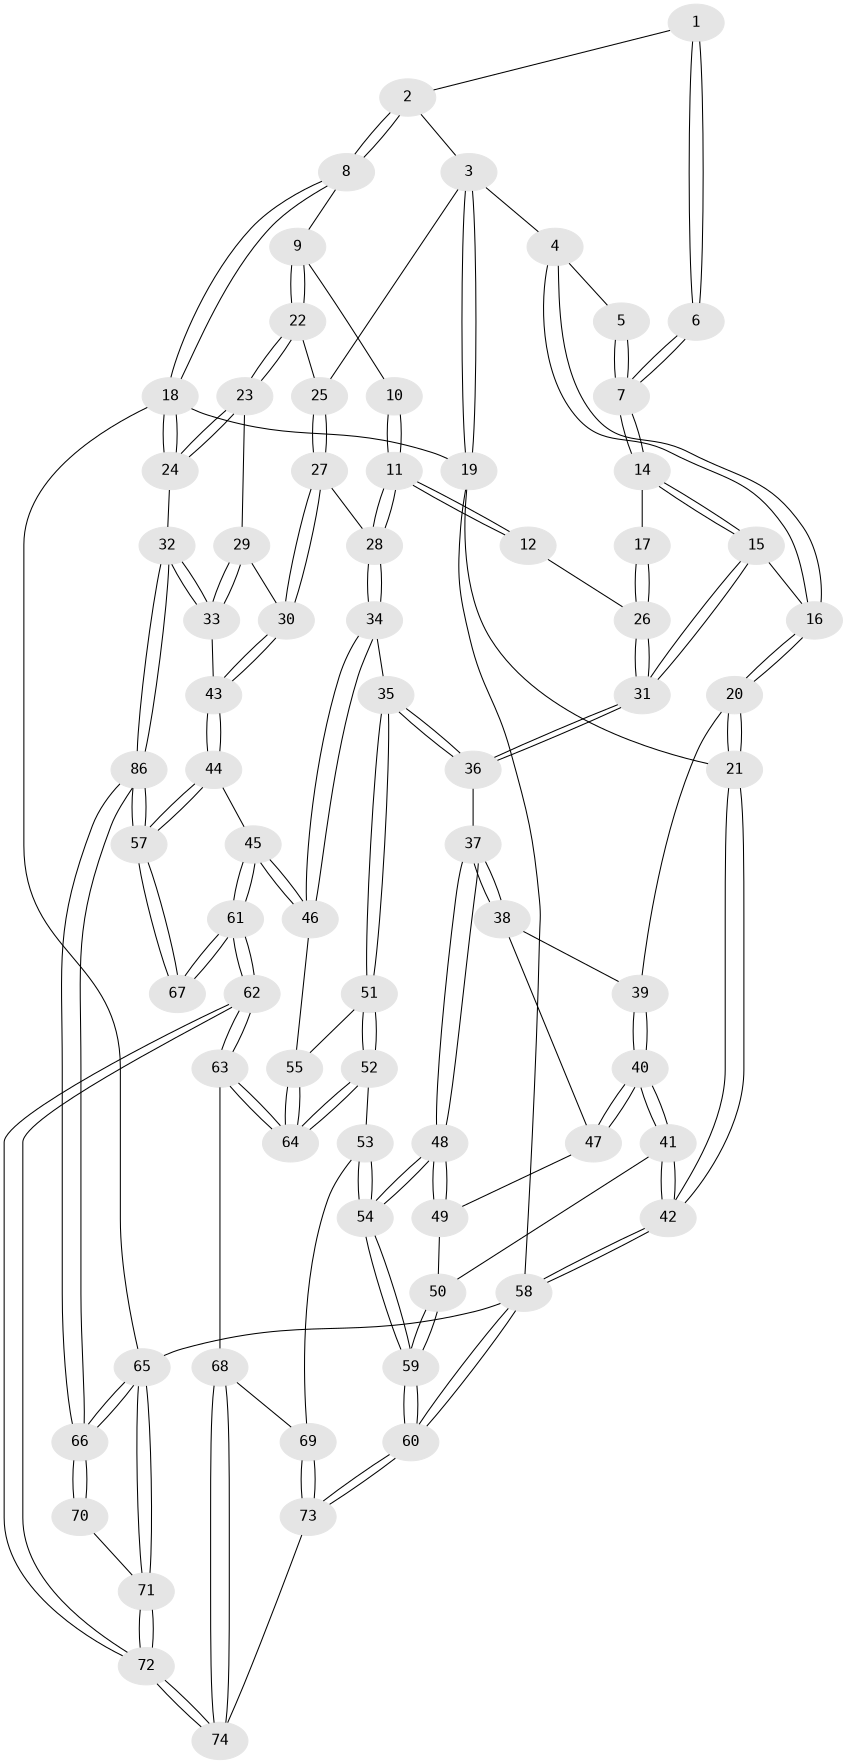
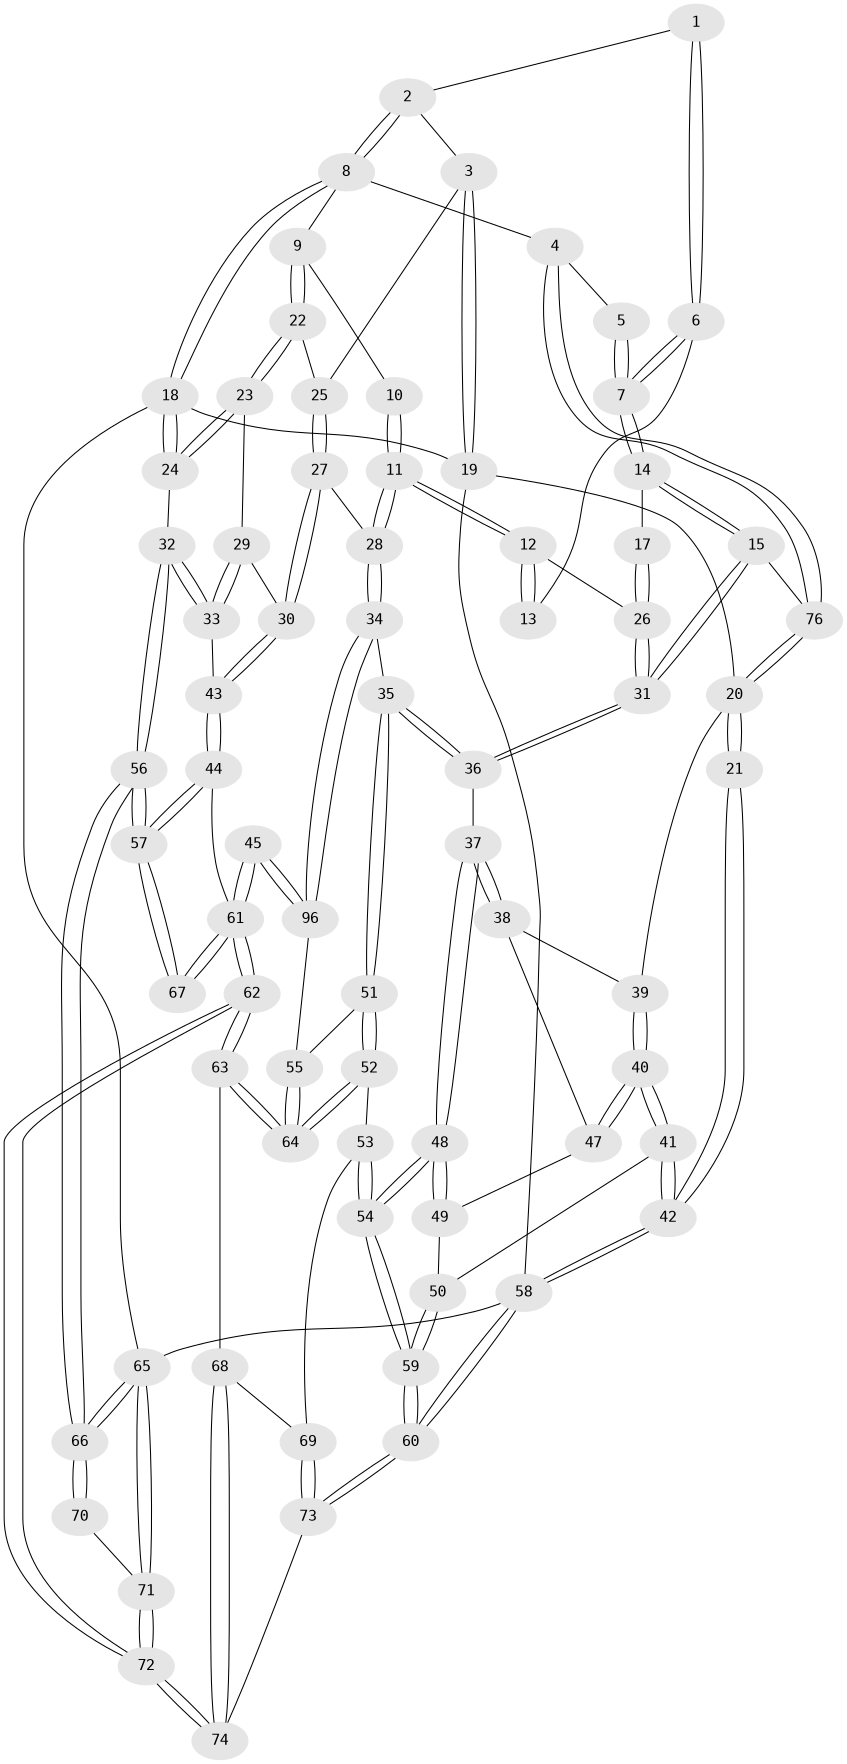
edge "3" -- "4": now "8" -- "4"
node "13": added
node "16": label "16" -> "76"
edge "19" -- "21": now "19" -- "20"
node "86": label "86" -> "56"
edge "44" -- "45": now "44" -- "61"
node "46": label "46" -> "96"
